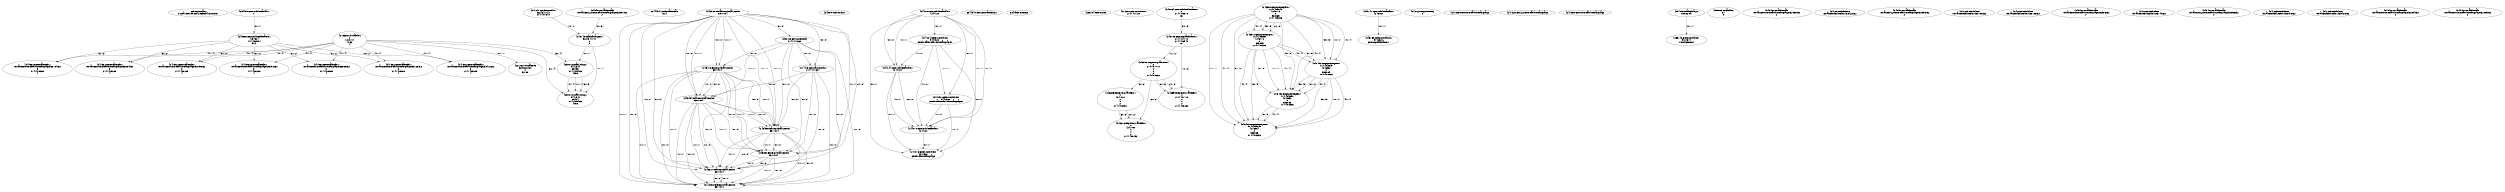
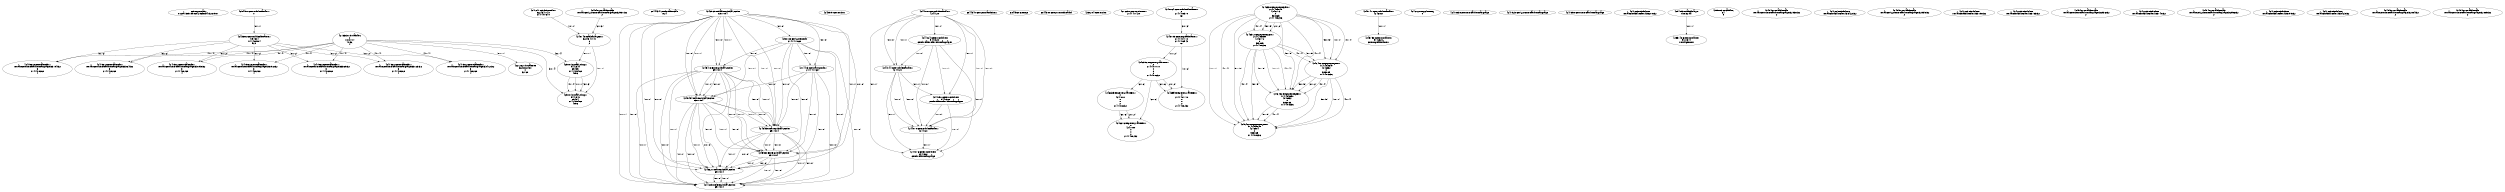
node "6844580.GetCurrentThreadId": added
node "4247263.FindClose retval_FindFirstFileW_33200_32": added
edge "4244044.GetModuleHandleW 4244120" -> "4244050.GetProcAddress 9441320 SetThreadPreferredUILanguages": added, label "(0-->1)"
